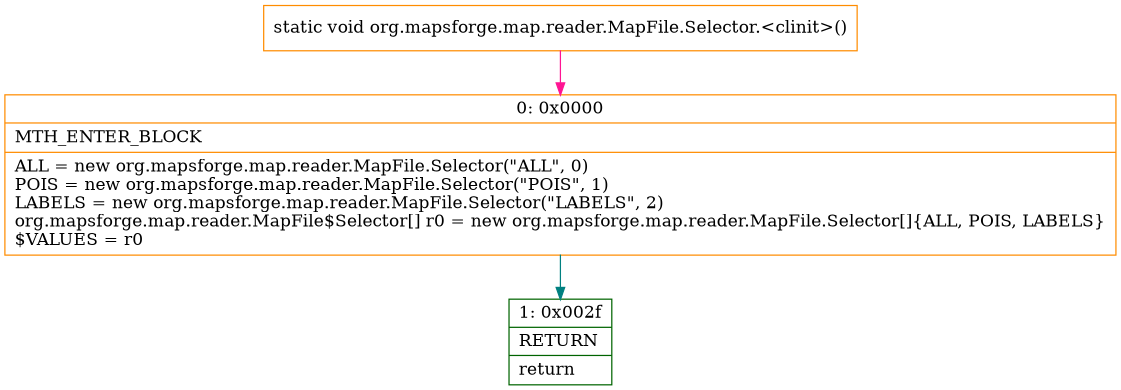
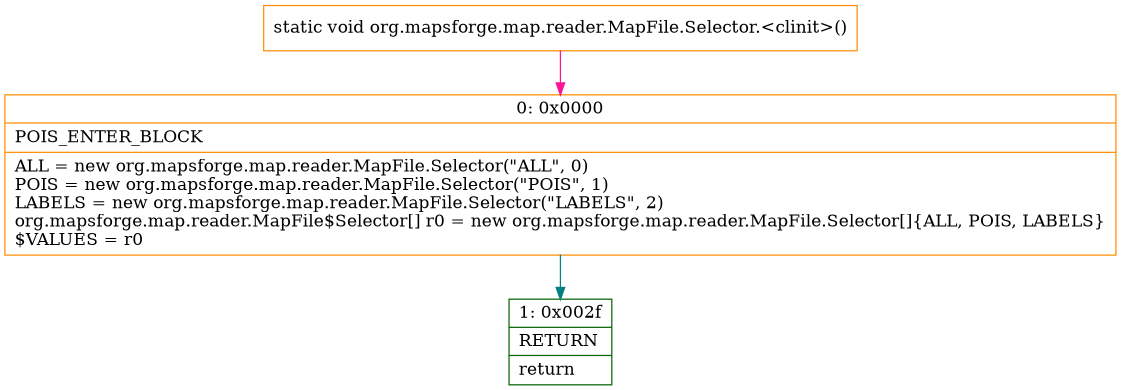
node "0: 0x0000": text "MTH_ENTER_BLOCK" -> "POIS_ENTER_BLOCK"
